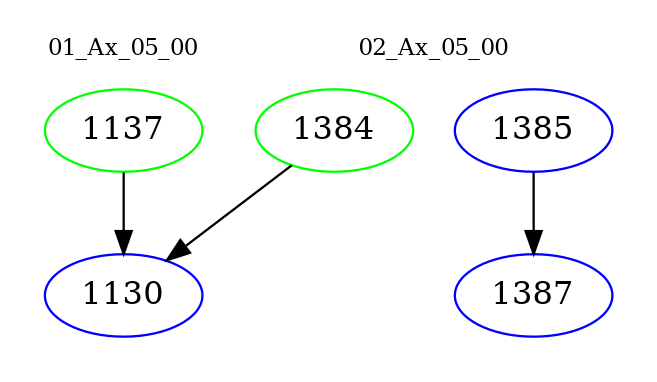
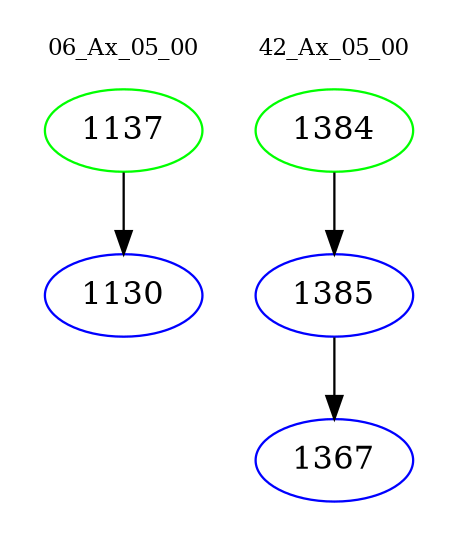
cluster "01_Ax_05_00": label "01_Ax_05_00" -> "06_Ax_05_00"
cluster "02_Ax_05_00": label "02_Ax_05_00" -> "42_Ax_05_00"
edge "1384" -> "1130": now "1384" -> "1385"
node "1387": label "1387" -> "1367"
